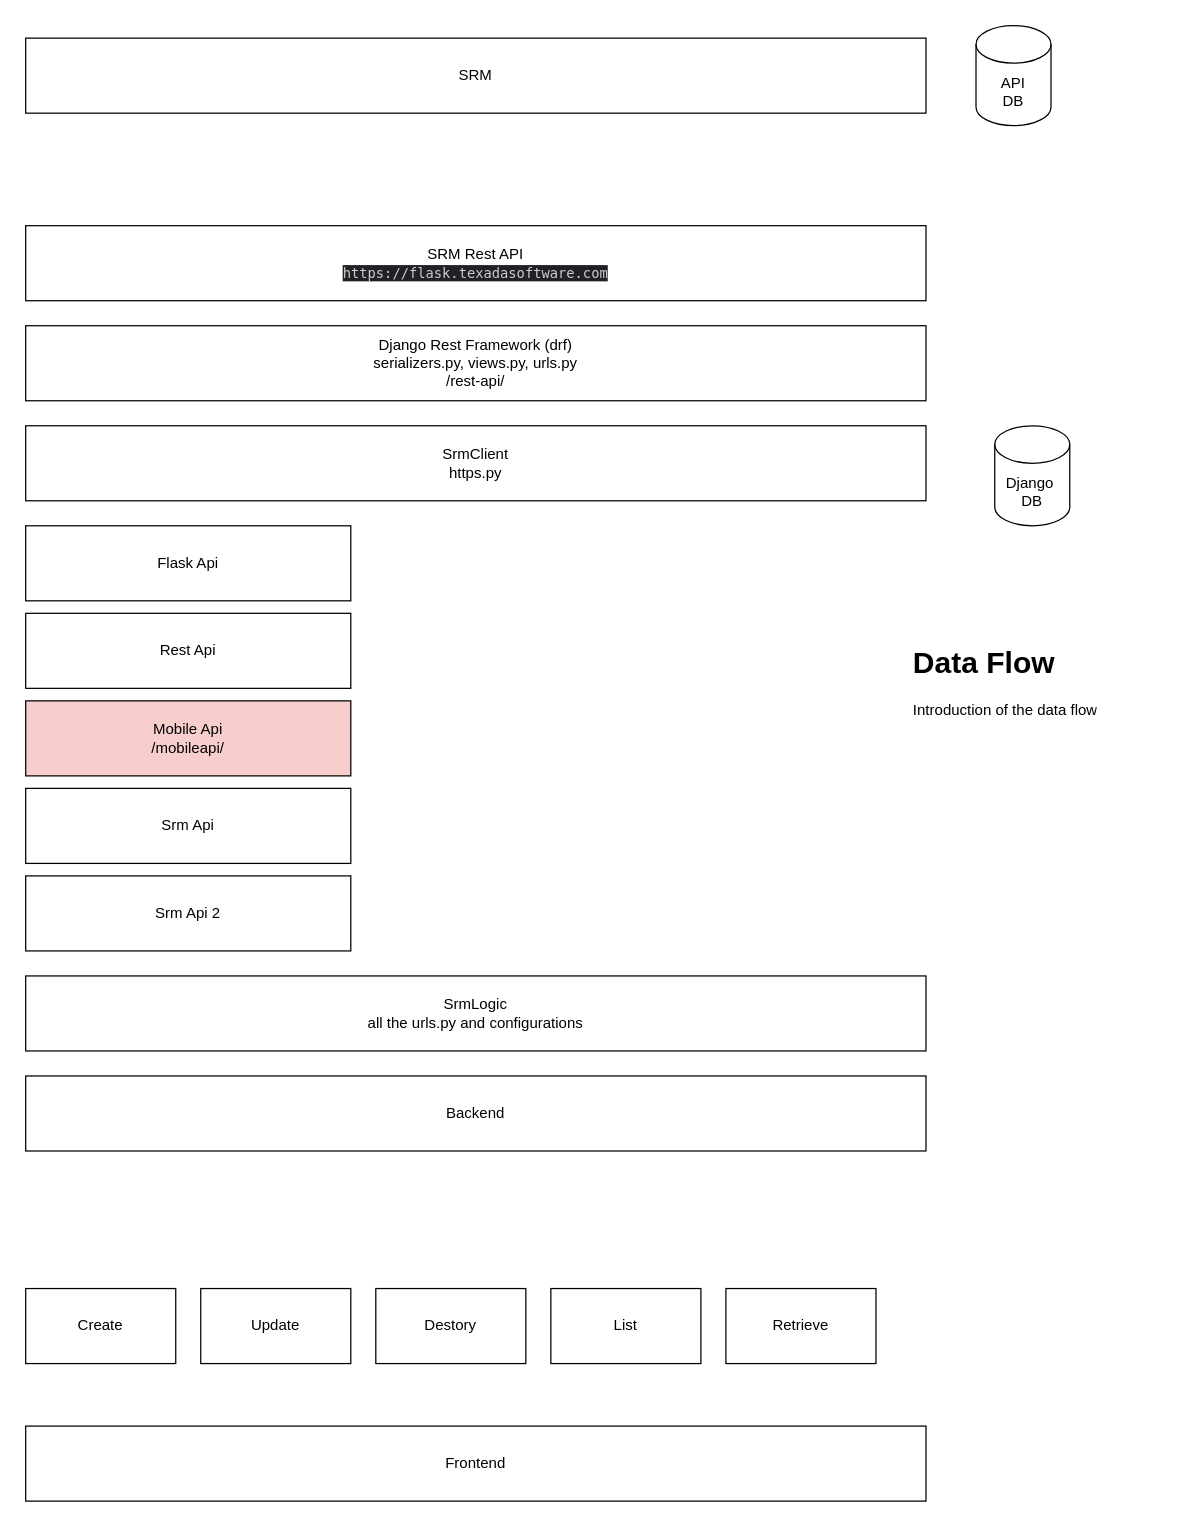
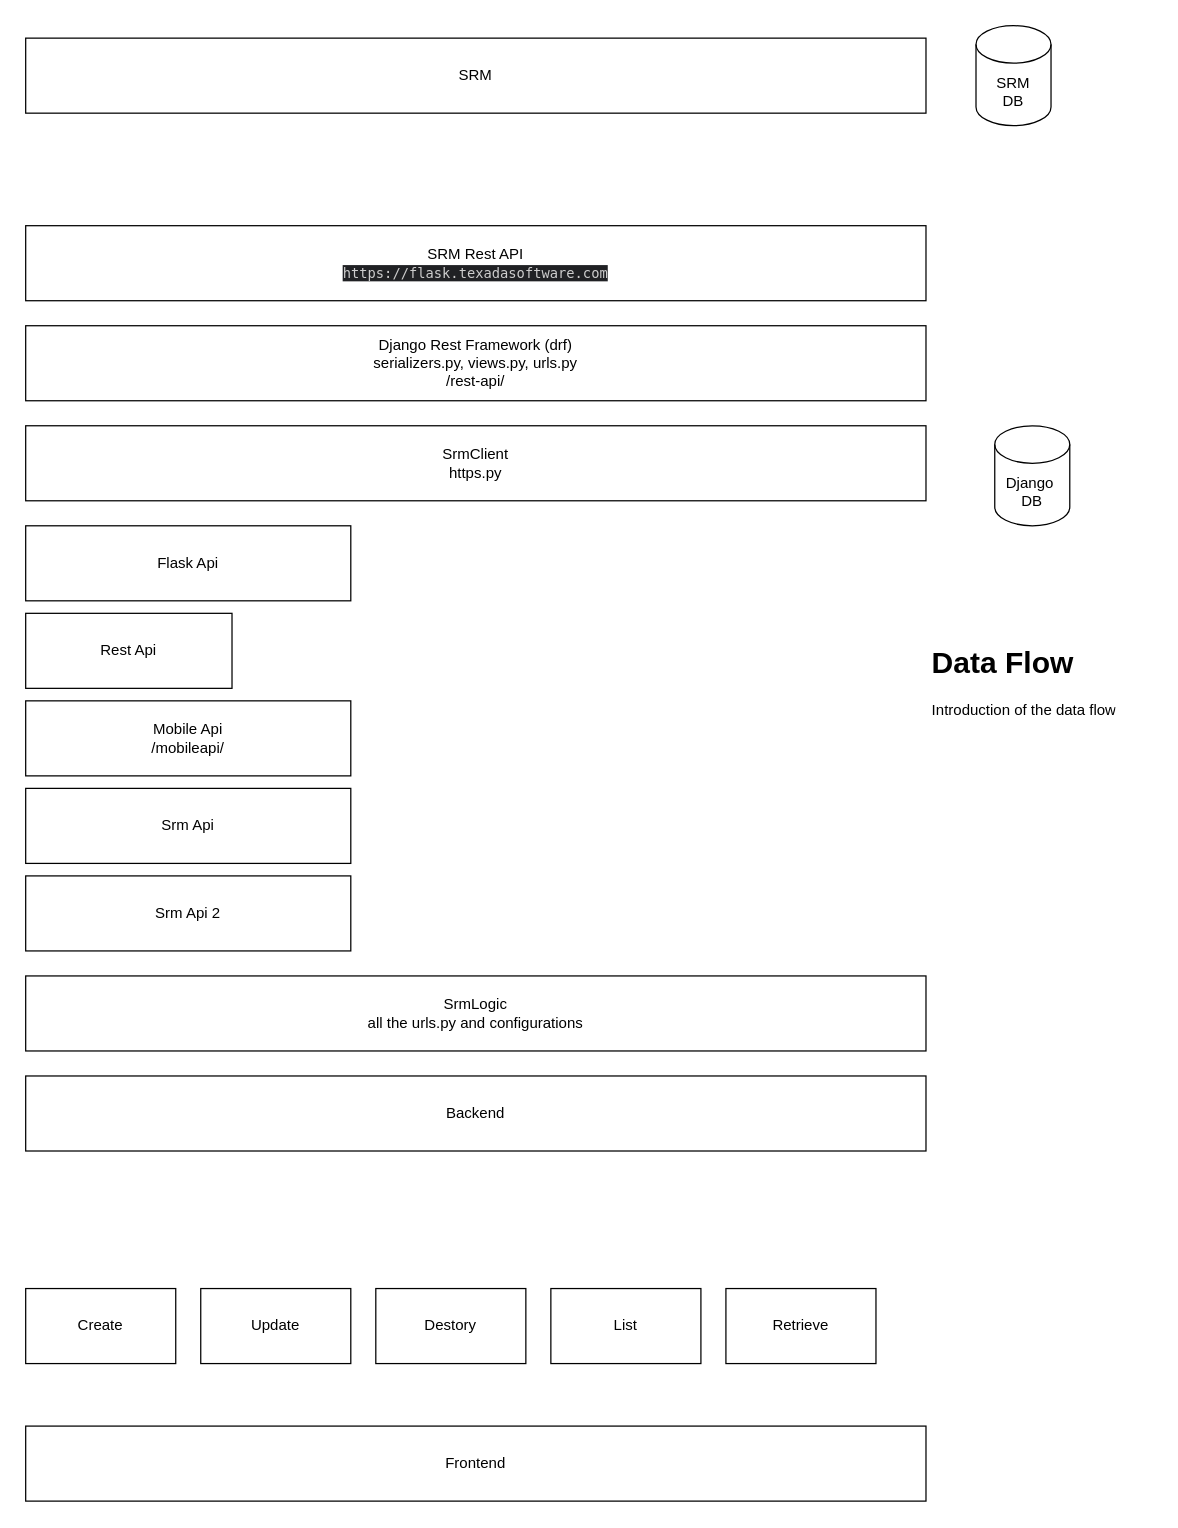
node "API DB": label "API DB" -> "SRM DB"
node "Rest Api": size 325x75 -> 206x75
node "Data FlowIntroduction of the data flow": moved (1019, 688) -> (1038, 688)
node "Mobile Api /mobileapi/": fillcolor #f8cecc -> #ffffff
